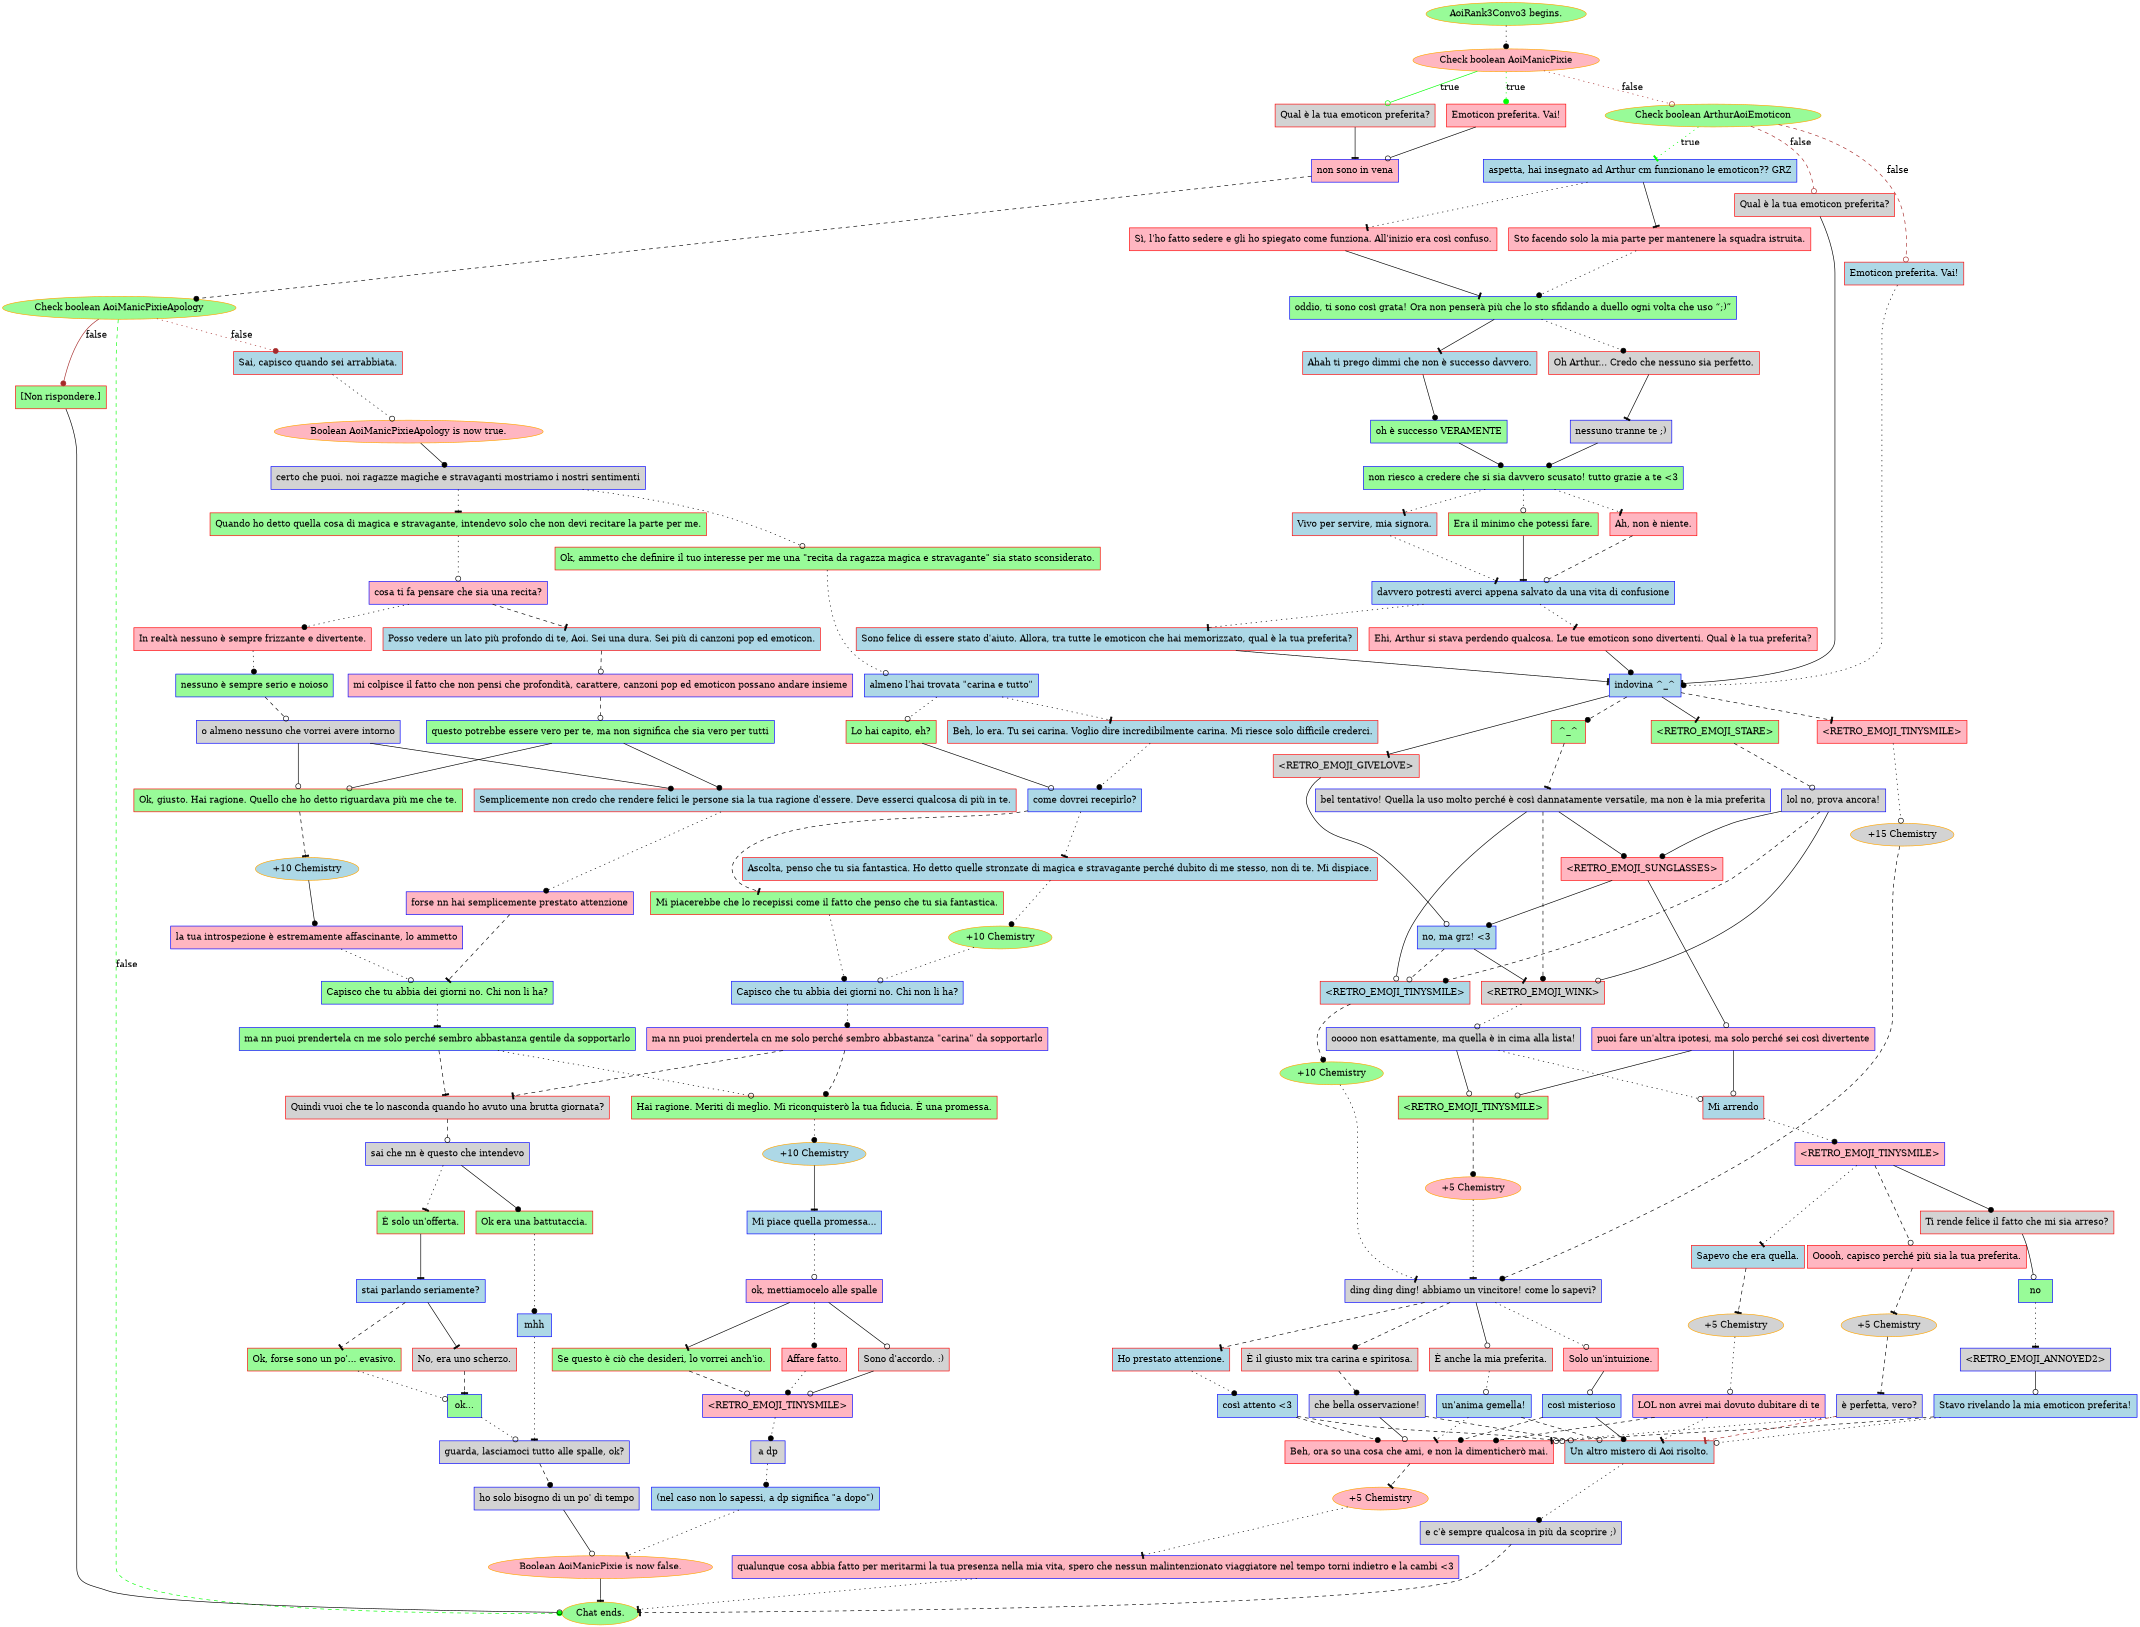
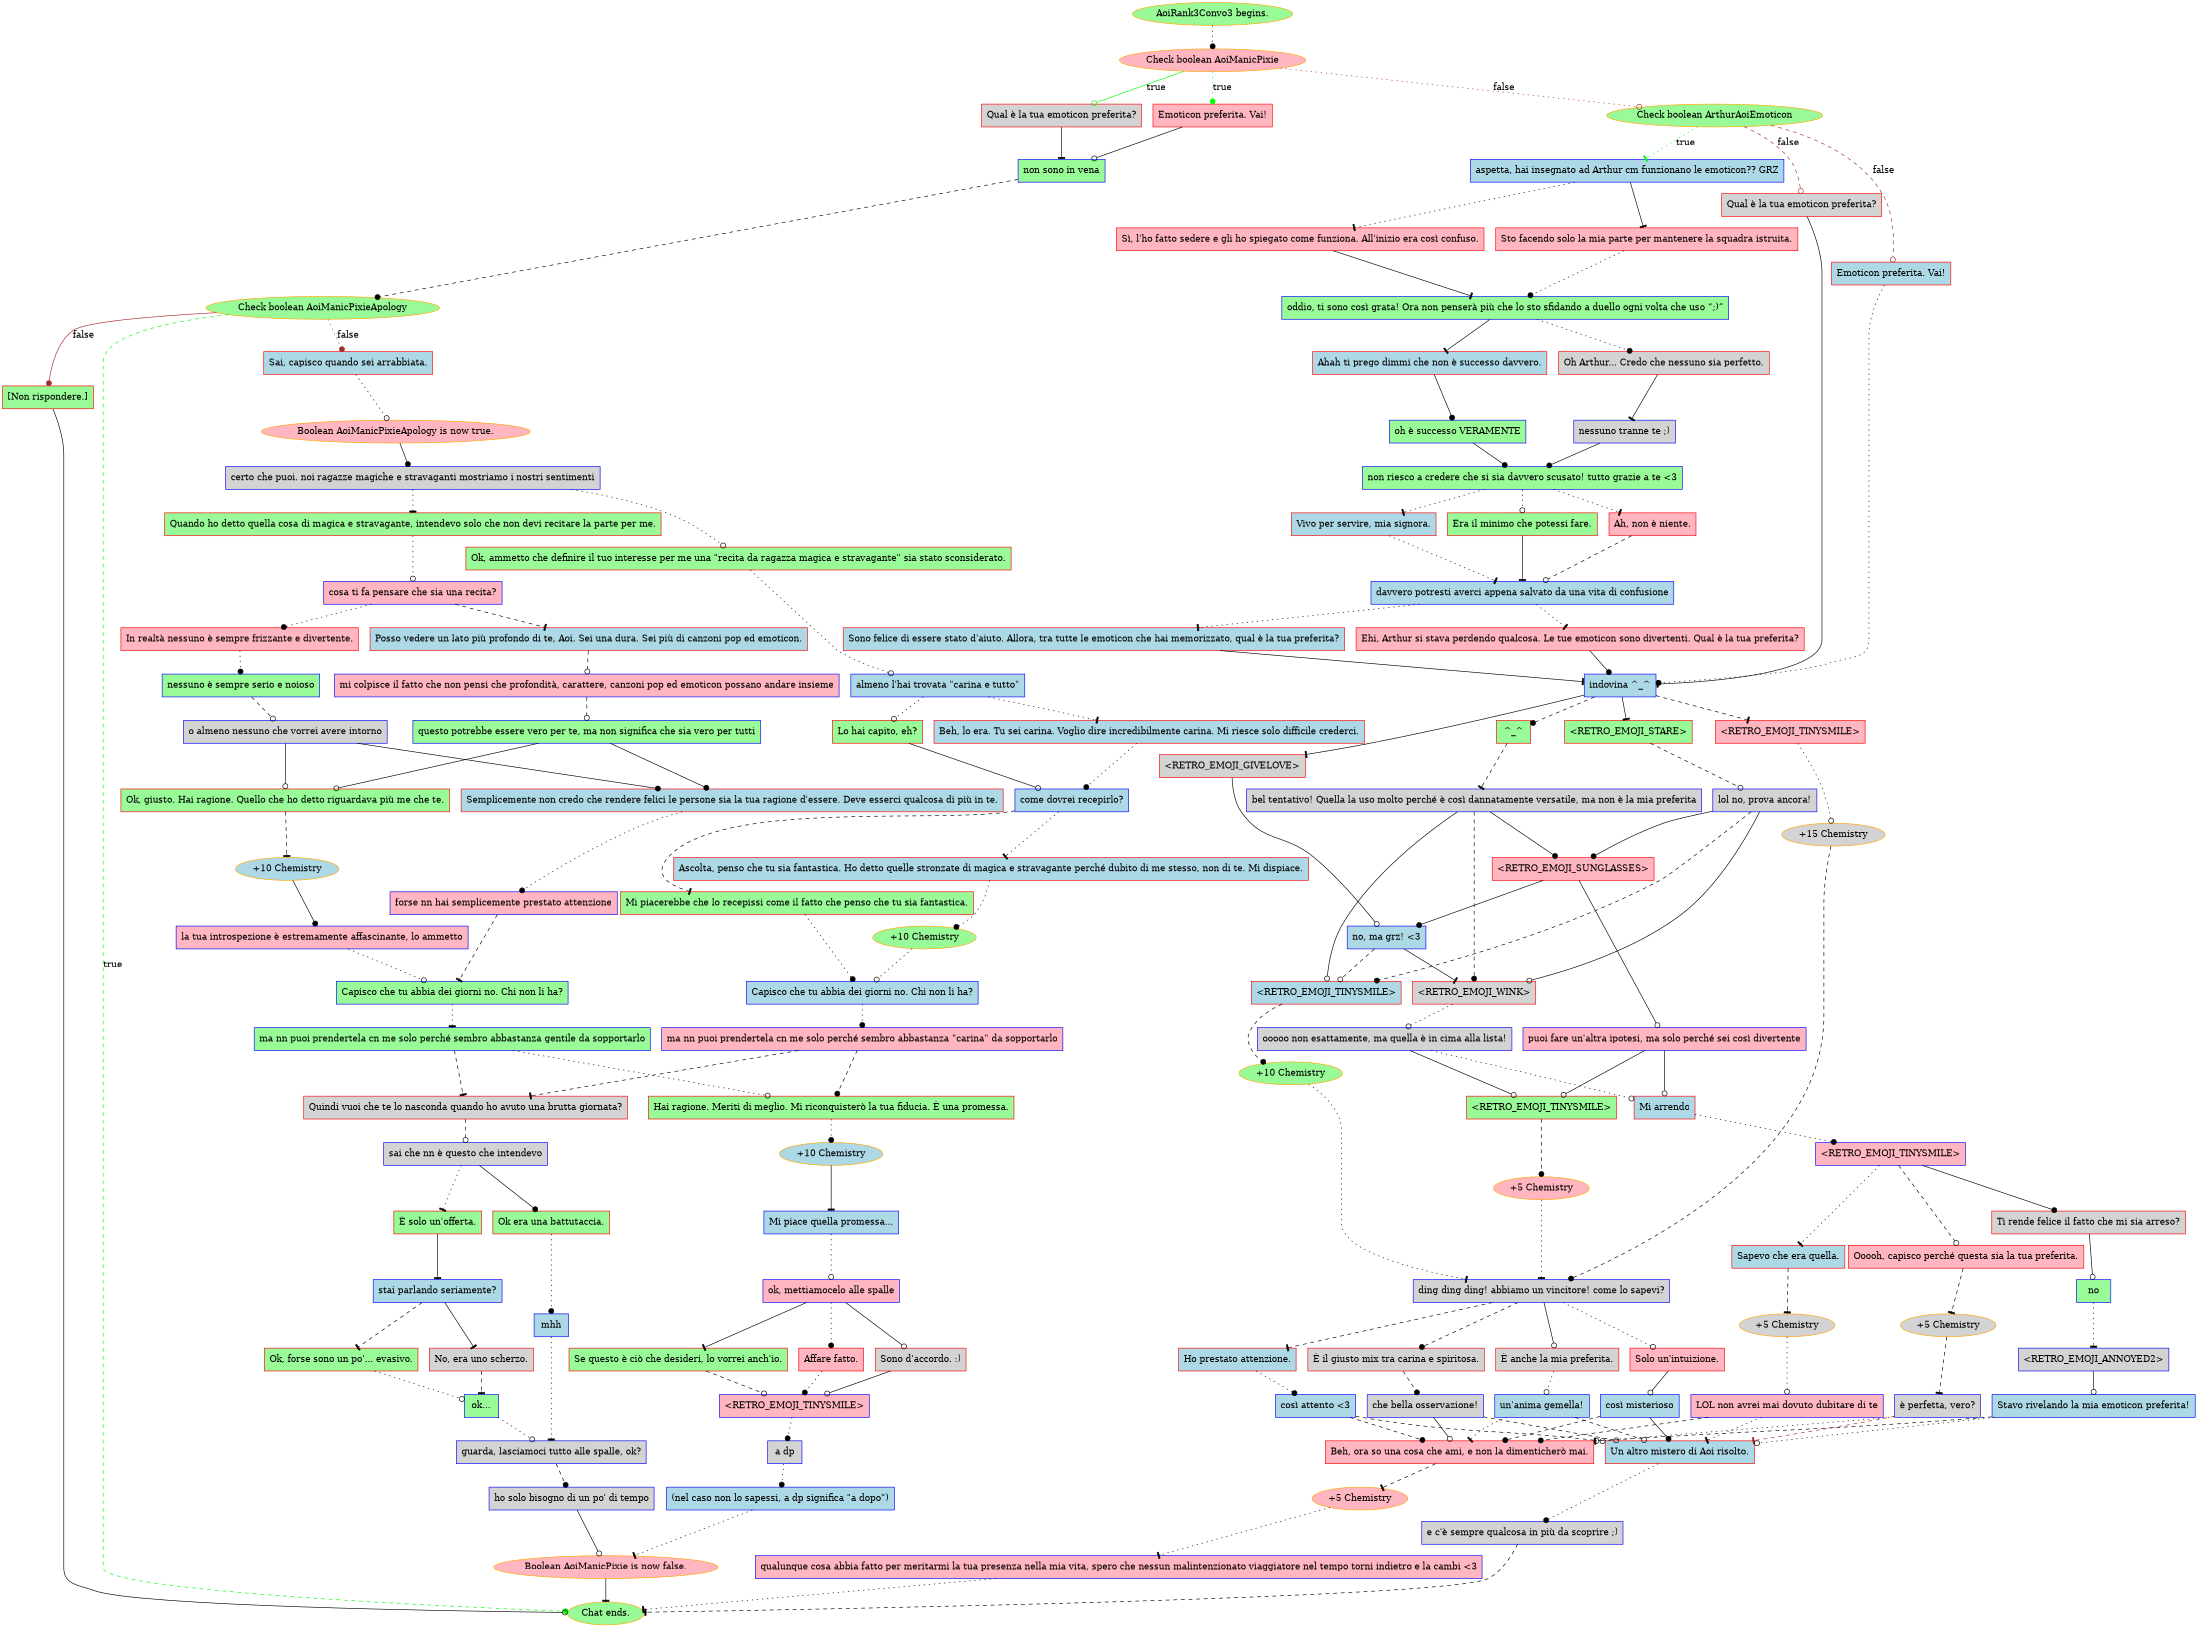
node "non sono in vena": fillcolor lightpink -> palegreen
edge "Check boolean AoiManicPixieApology" -> "Chat ends.": label "false" -> "true"
node "Ooooh, capisco perché più sia la tua preferita.": label "Ooooh, capisco perché più sia la tua preferita." -> "Ooooh, capisco perché questa sia la tua preferita."
